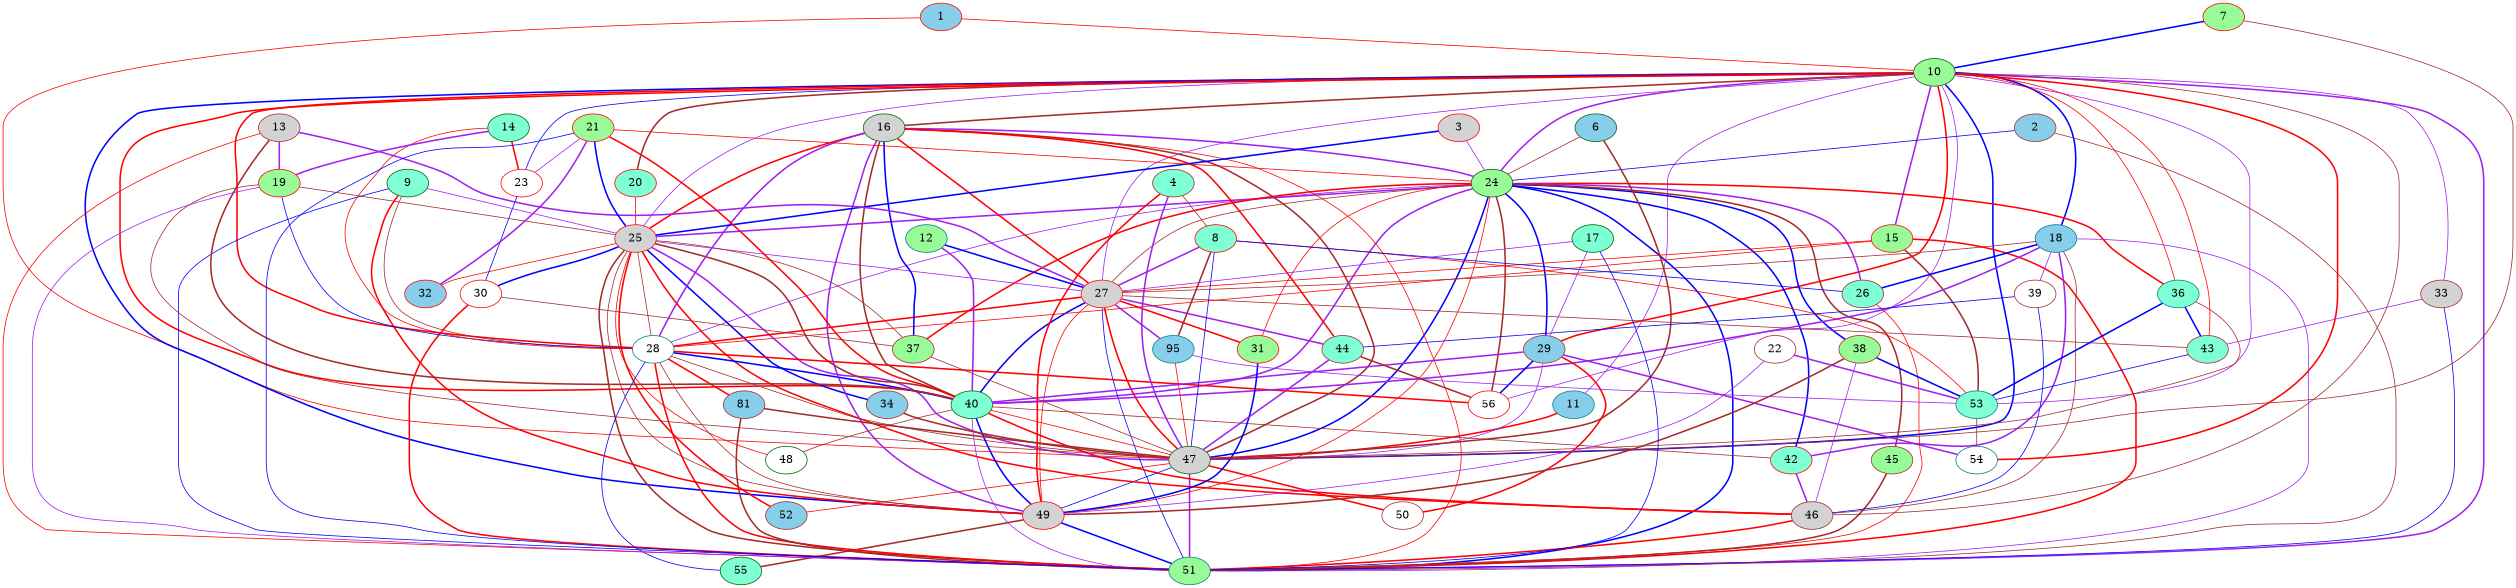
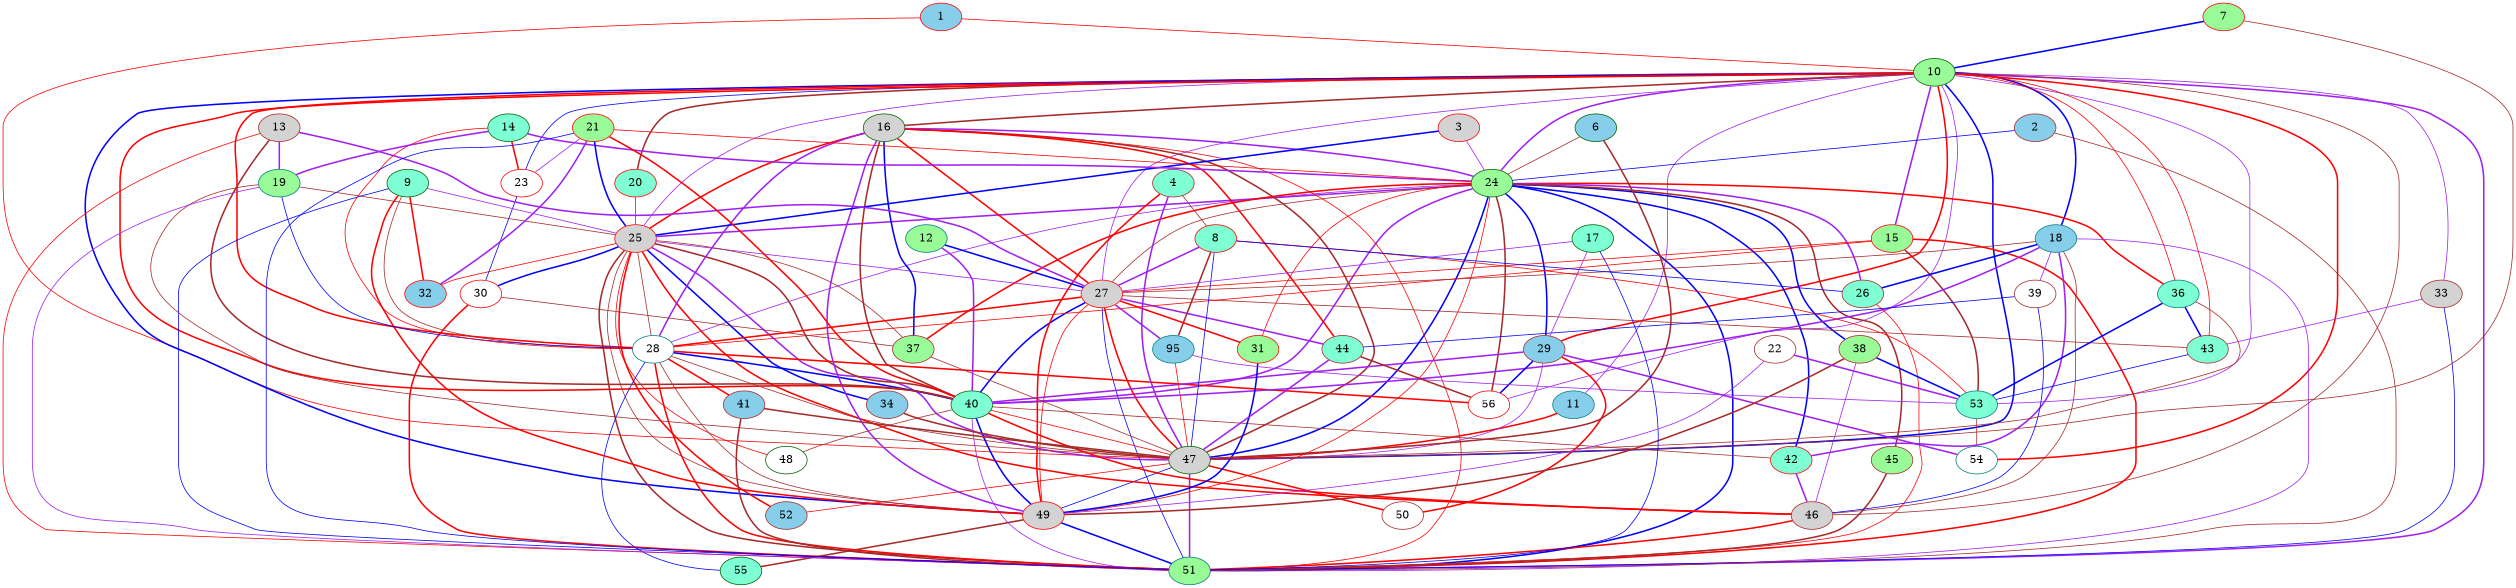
edge "14" -- "24": added
node "19": color red -> teal
edge "9" -- "32": added
node "81": label "81" -> "41"
